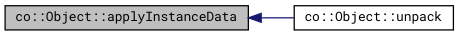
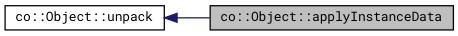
edge "co::Object::unpack" -> "co::Object::applyInstanceData": reversed
